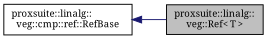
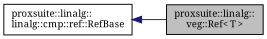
node "proxsuite::linalg:: veg::cmp::ref::RefBase": label "proxsuite::linalg:: veg::cmp::ref::RefBase" -> "proxsuite::linalg:: linalg::cmp::ref::RefBase"
